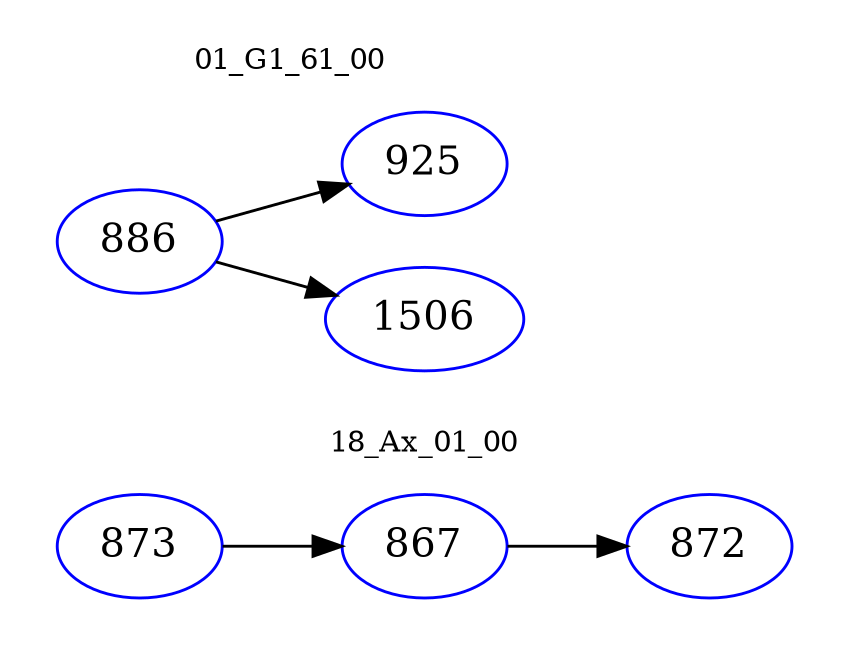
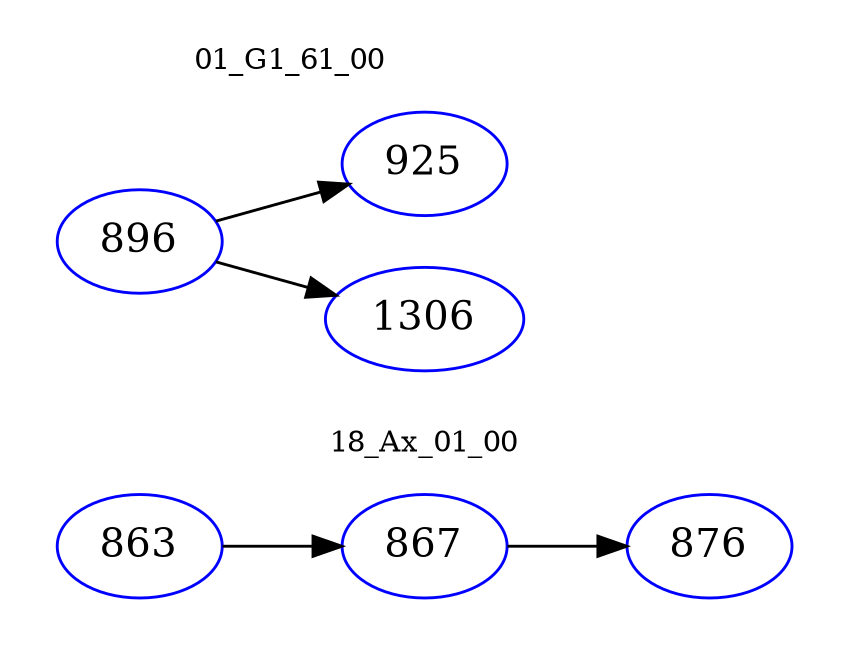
node "886": label "886" -> "896"
node "1506": label "1506" -> "1306"
node "873": label "873" -> "863"
node "872": label "872" -> "876"
